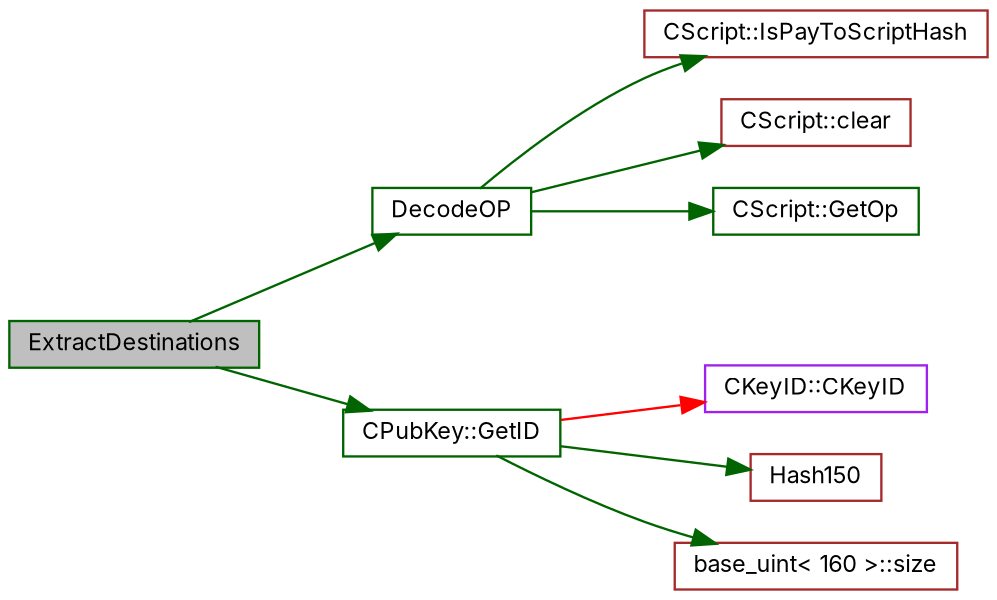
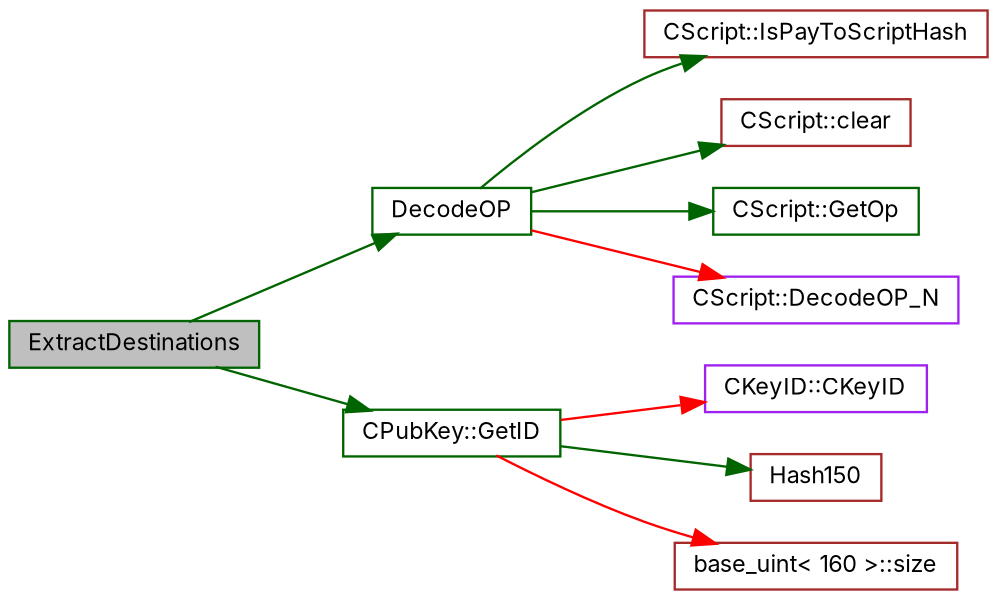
node "CScript::DecodeOP_N": added
edge "CPubKey::GetID" -> "base_uint< 160 >::size": color darkgreen -> red
